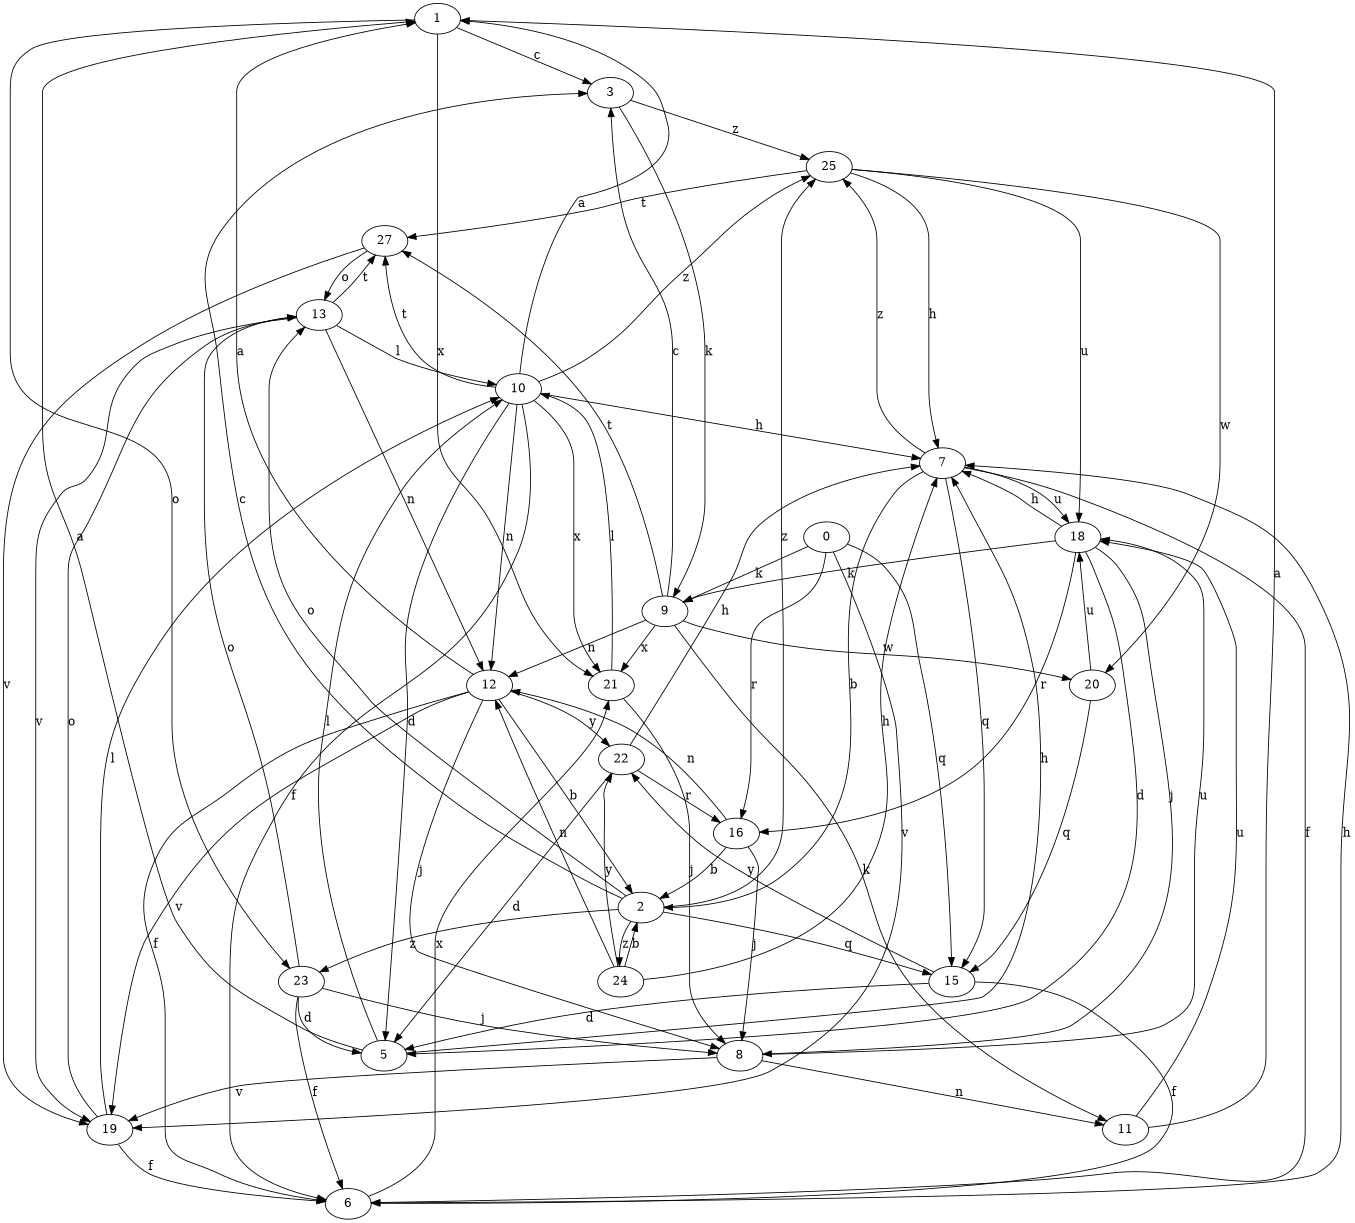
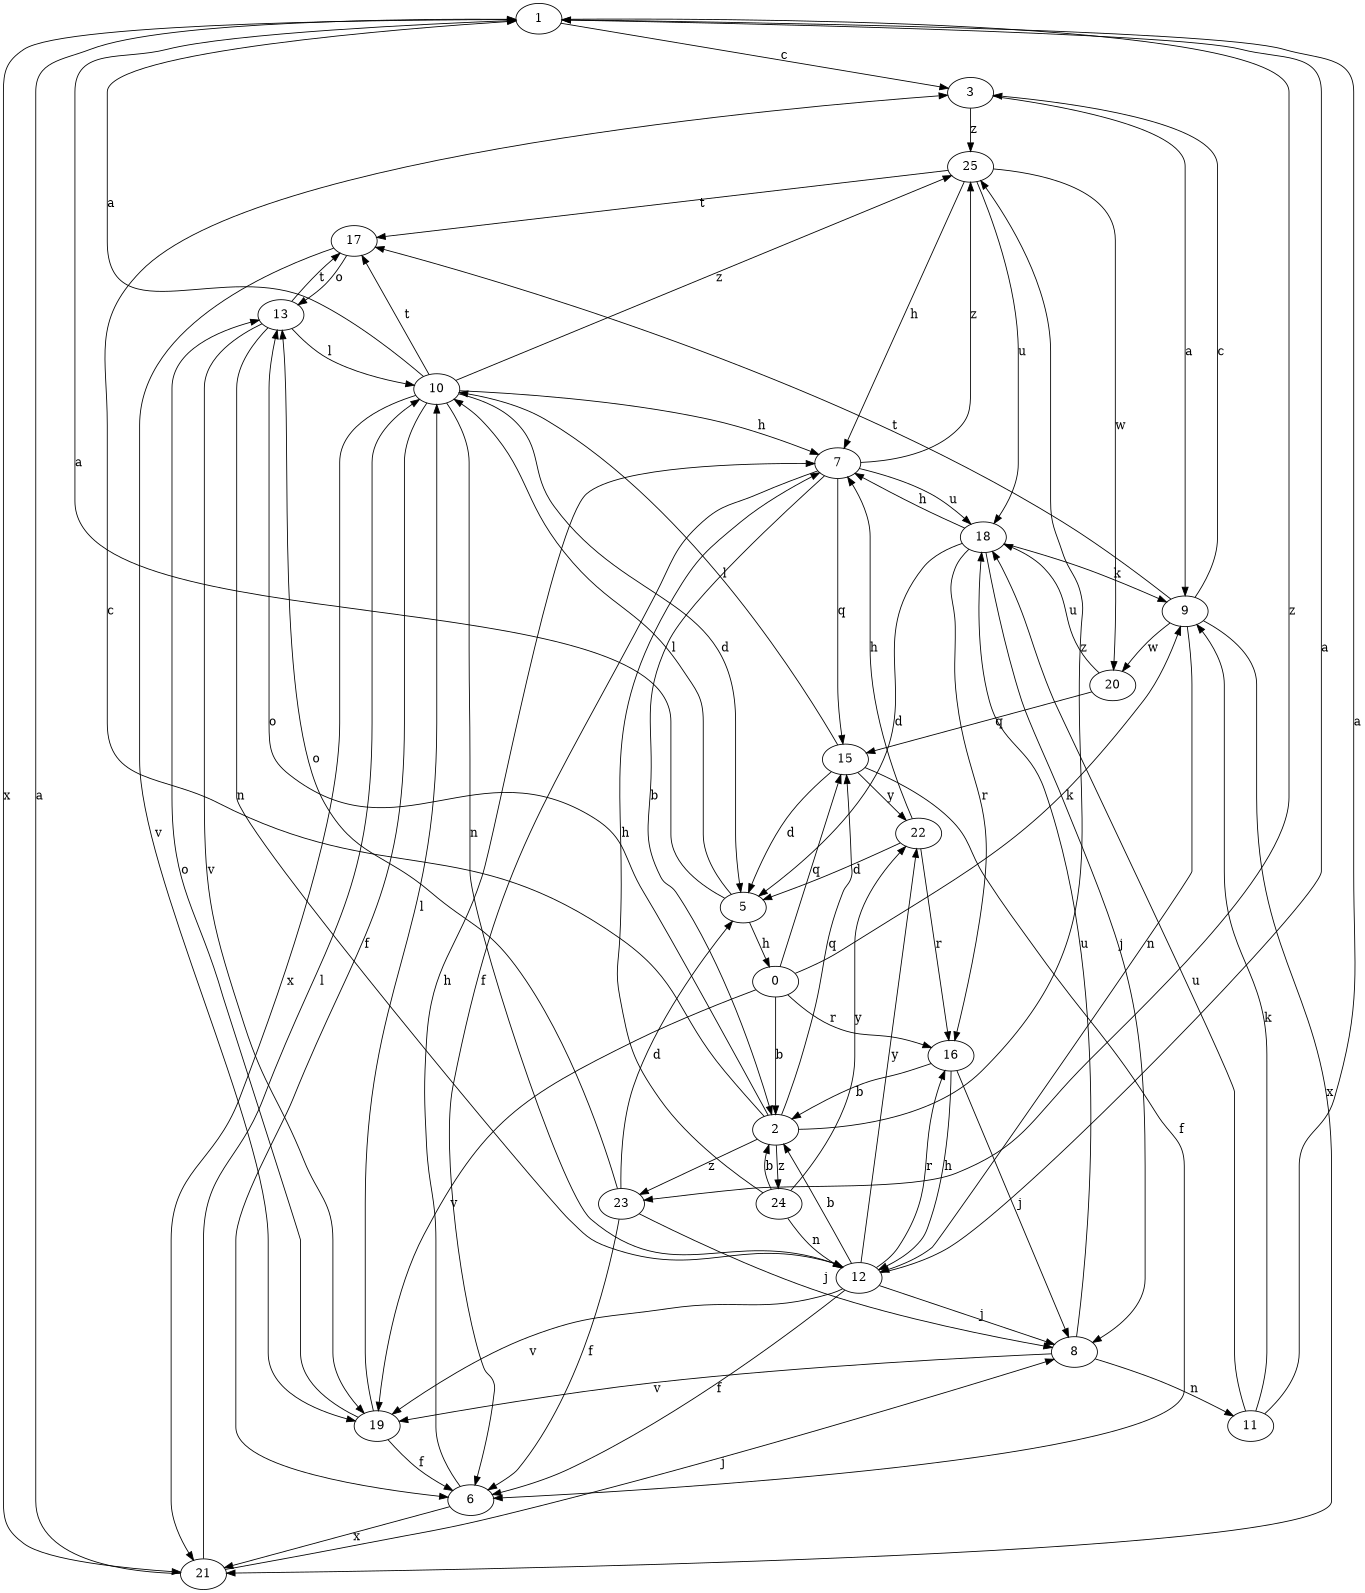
node "27": label "27" -> "17"
edge "3" -> "9": label "k" -> "a"
edge "1" -> "23": label "o" -> "z"
edge "15" -> "10": added, label "l"
edge "21" -> "1": added, label "a"
edge "16" -> "12": label "n" -> "h"
edge "9" -> "11": reversed
edge "5" -> "7": now "5" -> "0"
edge "0" -> "2": added, label "b"
edge "12" -> "16": added, label "r"
